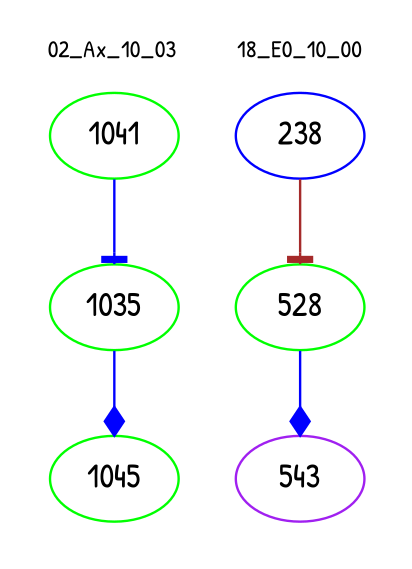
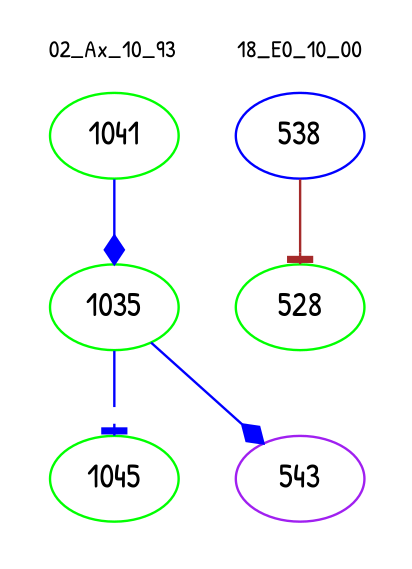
cluster "02_Ax_10_03": label "02_Ax_10_03" -> "02_Ax_10_93"
node "238": label "238" -> "538"
edge "1041" -> "1035": arrowhead tee -> diamond
edge "1035" -> "1045": arrowhead diamond -> tee
edge "528" -> "543": now "1035" -> "543"
